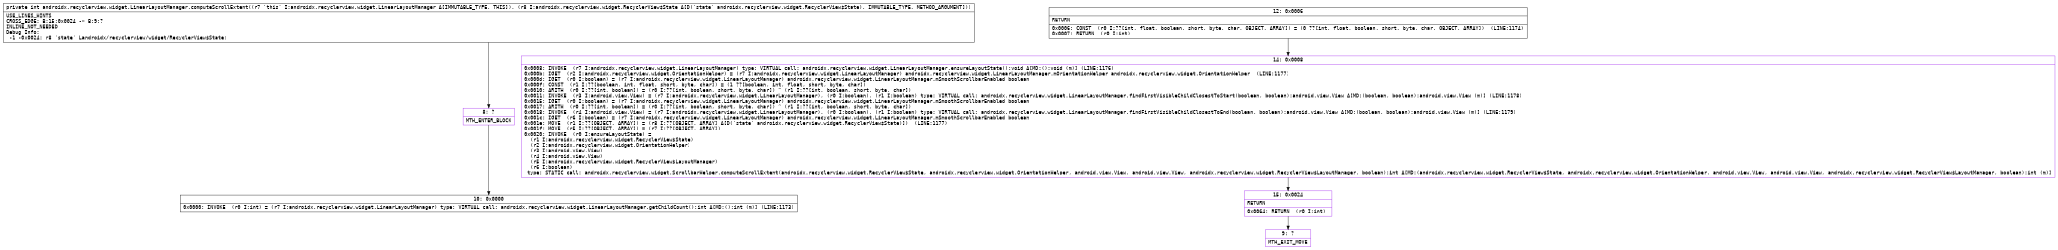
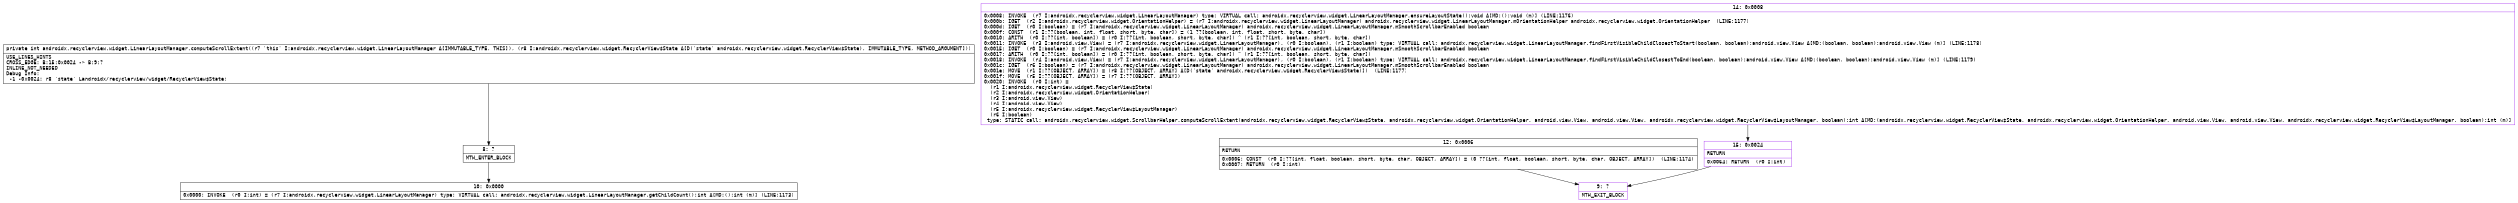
edge "12: 0x0006" -> "14: 0x0008": now "12: 0x0006" -> "9: ?"
node "8: ?": color purple -> black
node "14: 0x0008": text "0x0020: INVOKE  (r0 I:ensureLayoutState) =" -> "0x0020: INVOKE  (r0 I:int) ="
node "9: ?": text "MTH_EXIT_MOVE" -> "MTH_EXIT_BLOCK"
